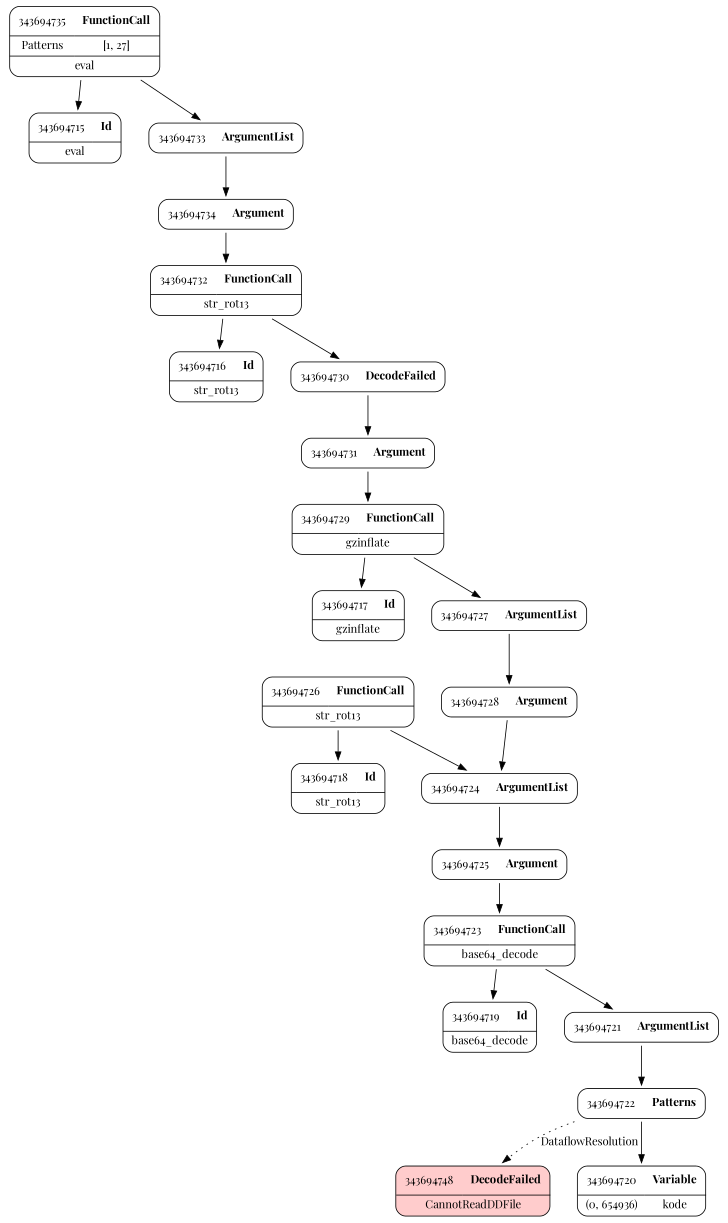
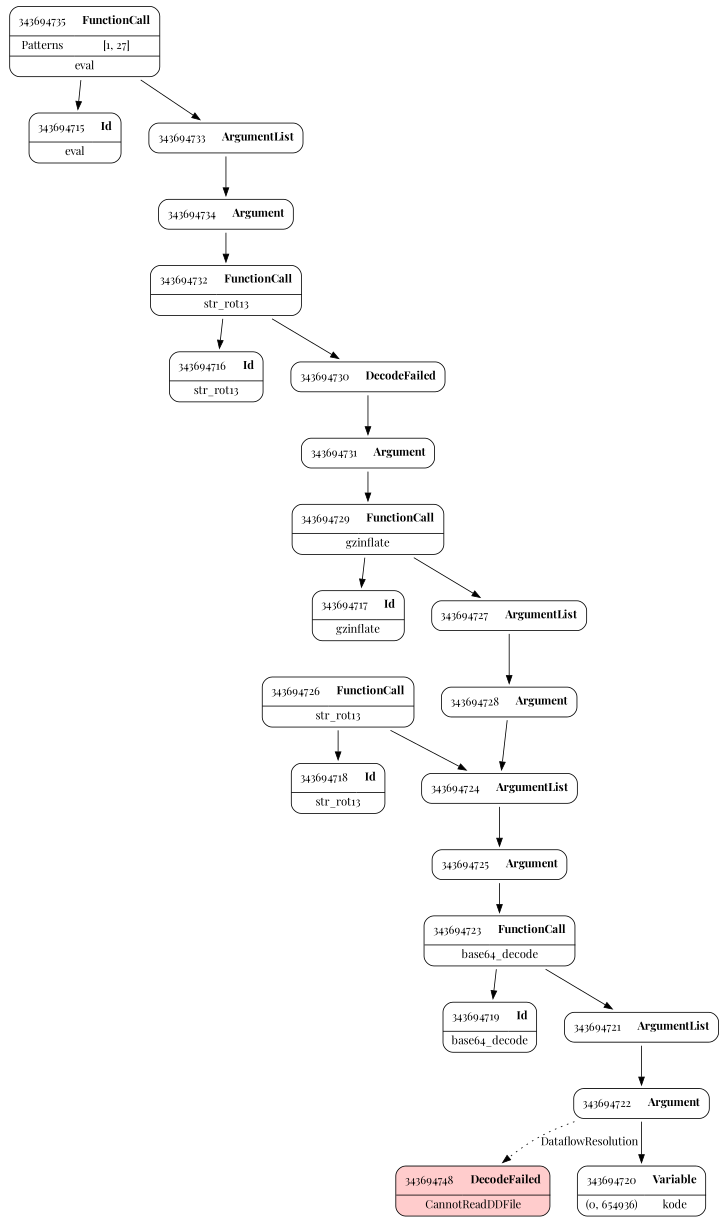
node "343694722": text "Patterns" -> "Argument"
